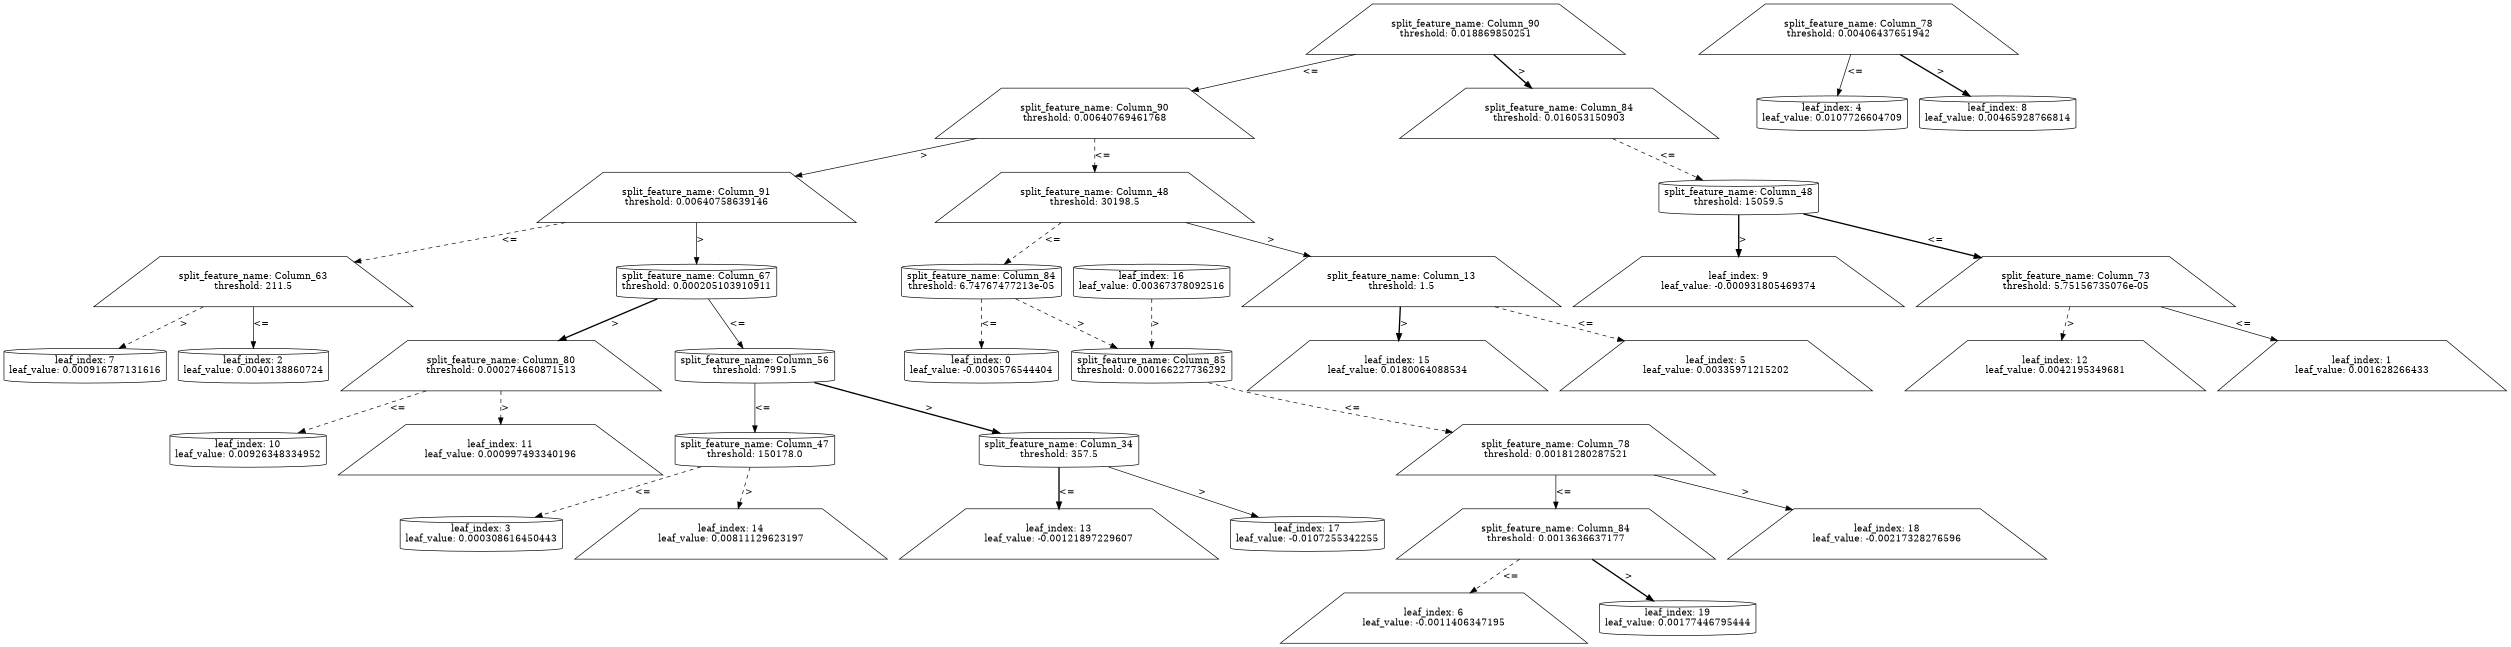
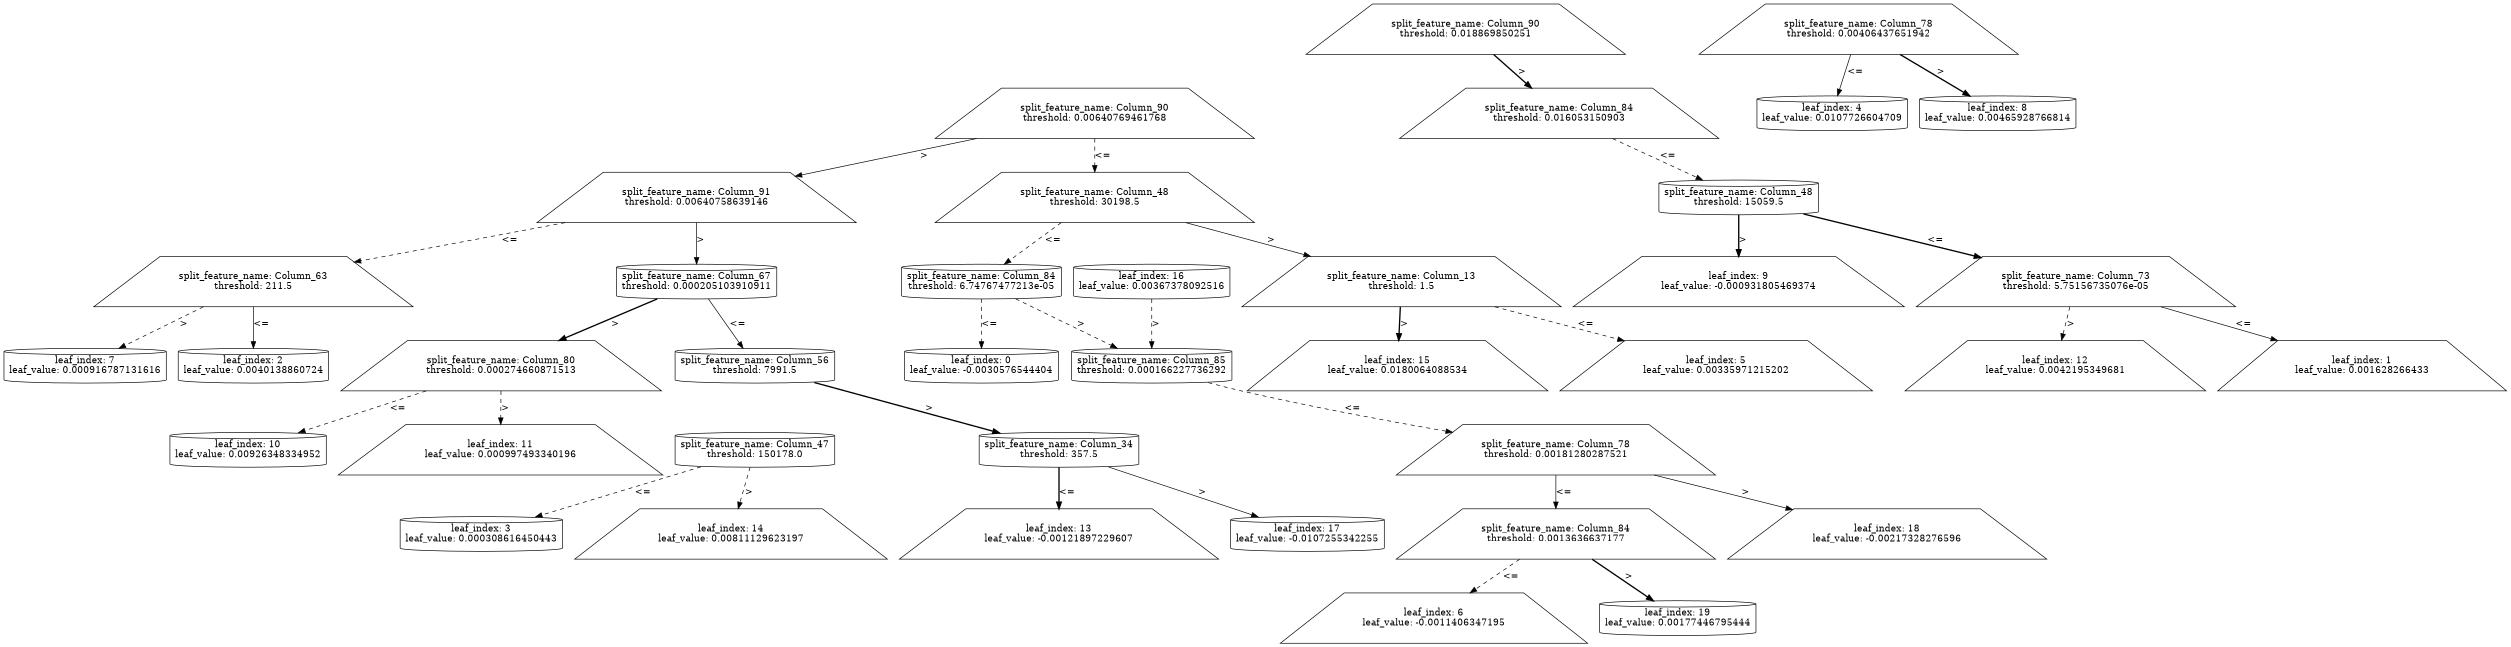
edge "split_feature_name: Column_90 threshold: 0.018869850251" -> "split_feature_name: Column_90 threshold: 0.00640769461768": removed, label "<="
edge "split_feature_name: Column_56 threshold: 7991.5" -> "split_feature_name: Column_47 threshold: 150178.0": removed, label "<="
